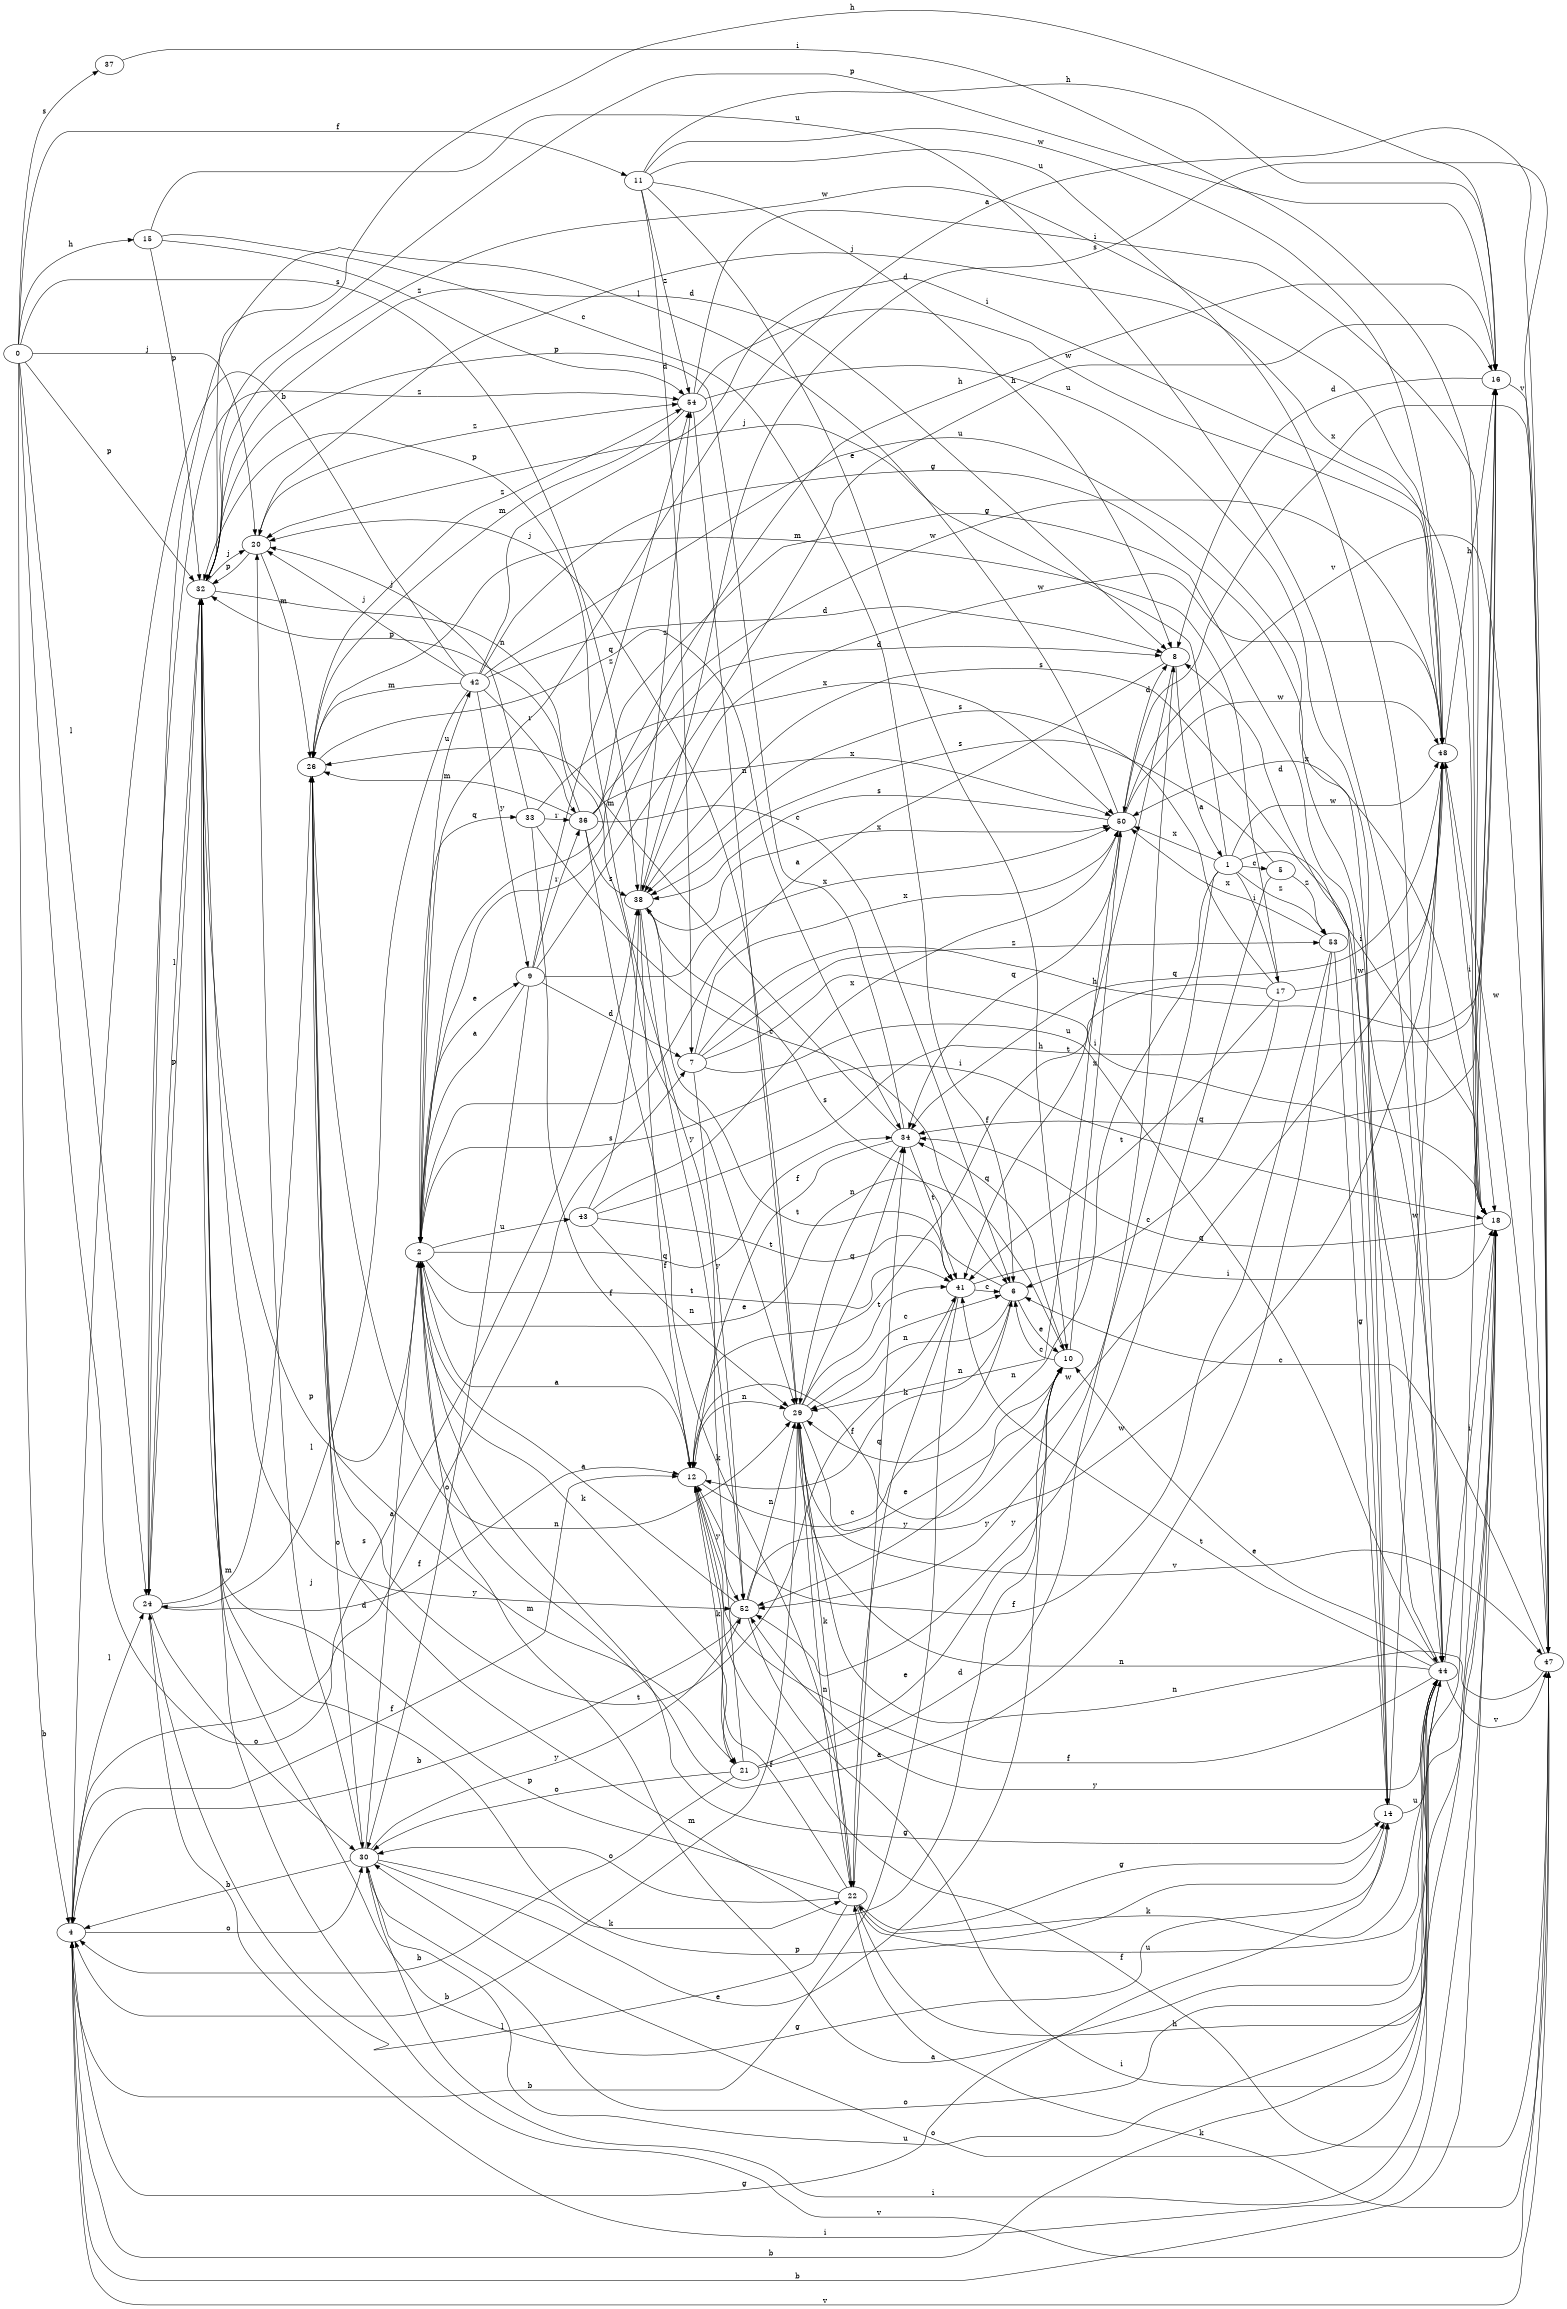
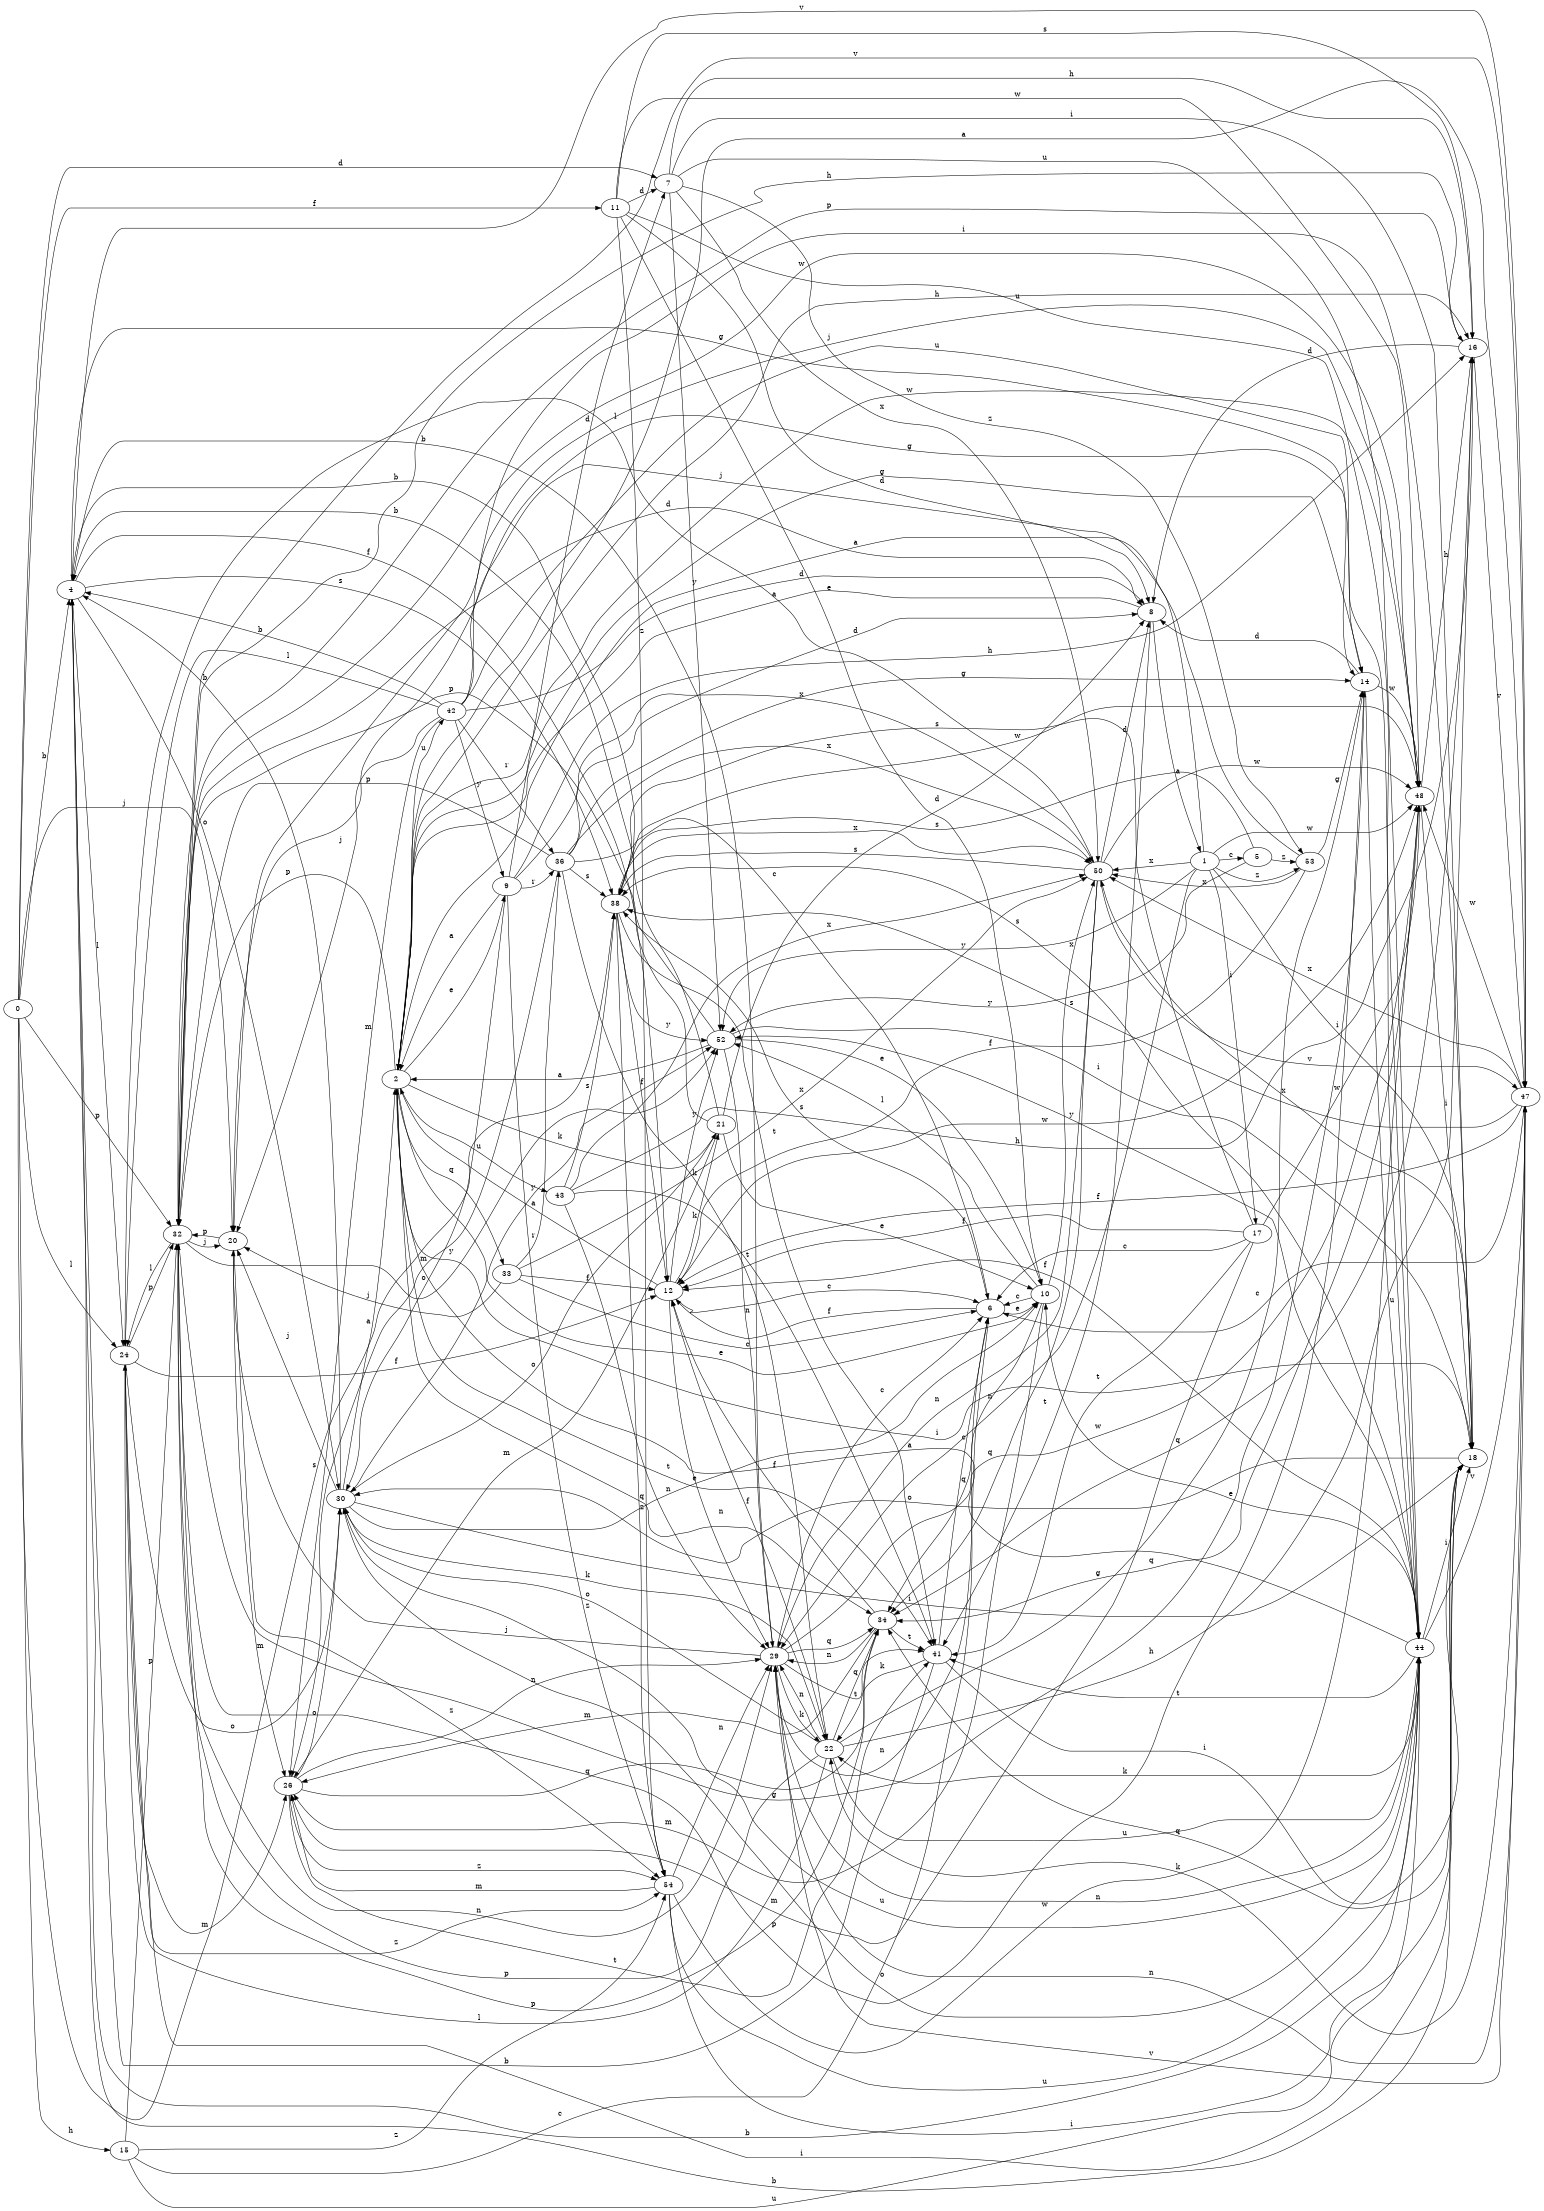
node "37": removed
edge "11" -> "16": label "h" -> "s"
edge "10" -> "52": label "y" -> "l"
